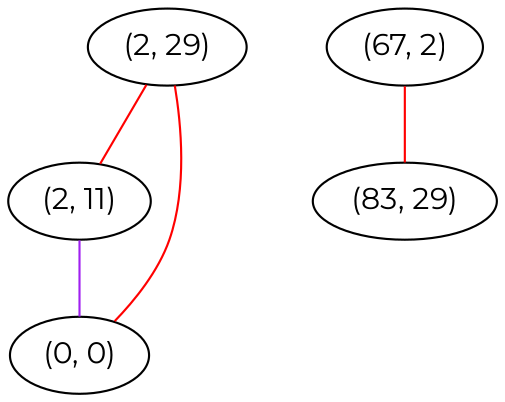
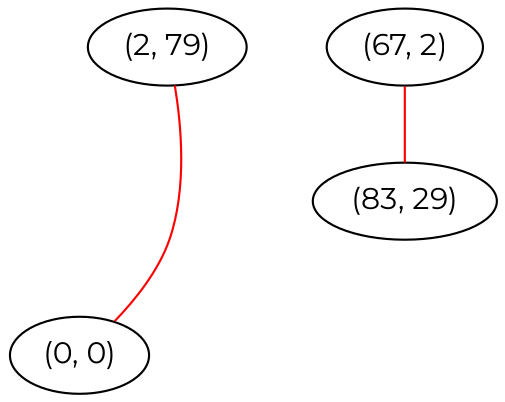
node "(2, 29)": label "(2, 29)" -> "(2, 79)"
node "(2, 11)": removed
